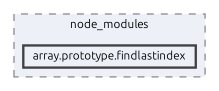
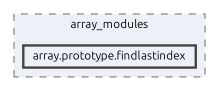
cluster "node_modules": label "node_modules" -> "array_modules"
